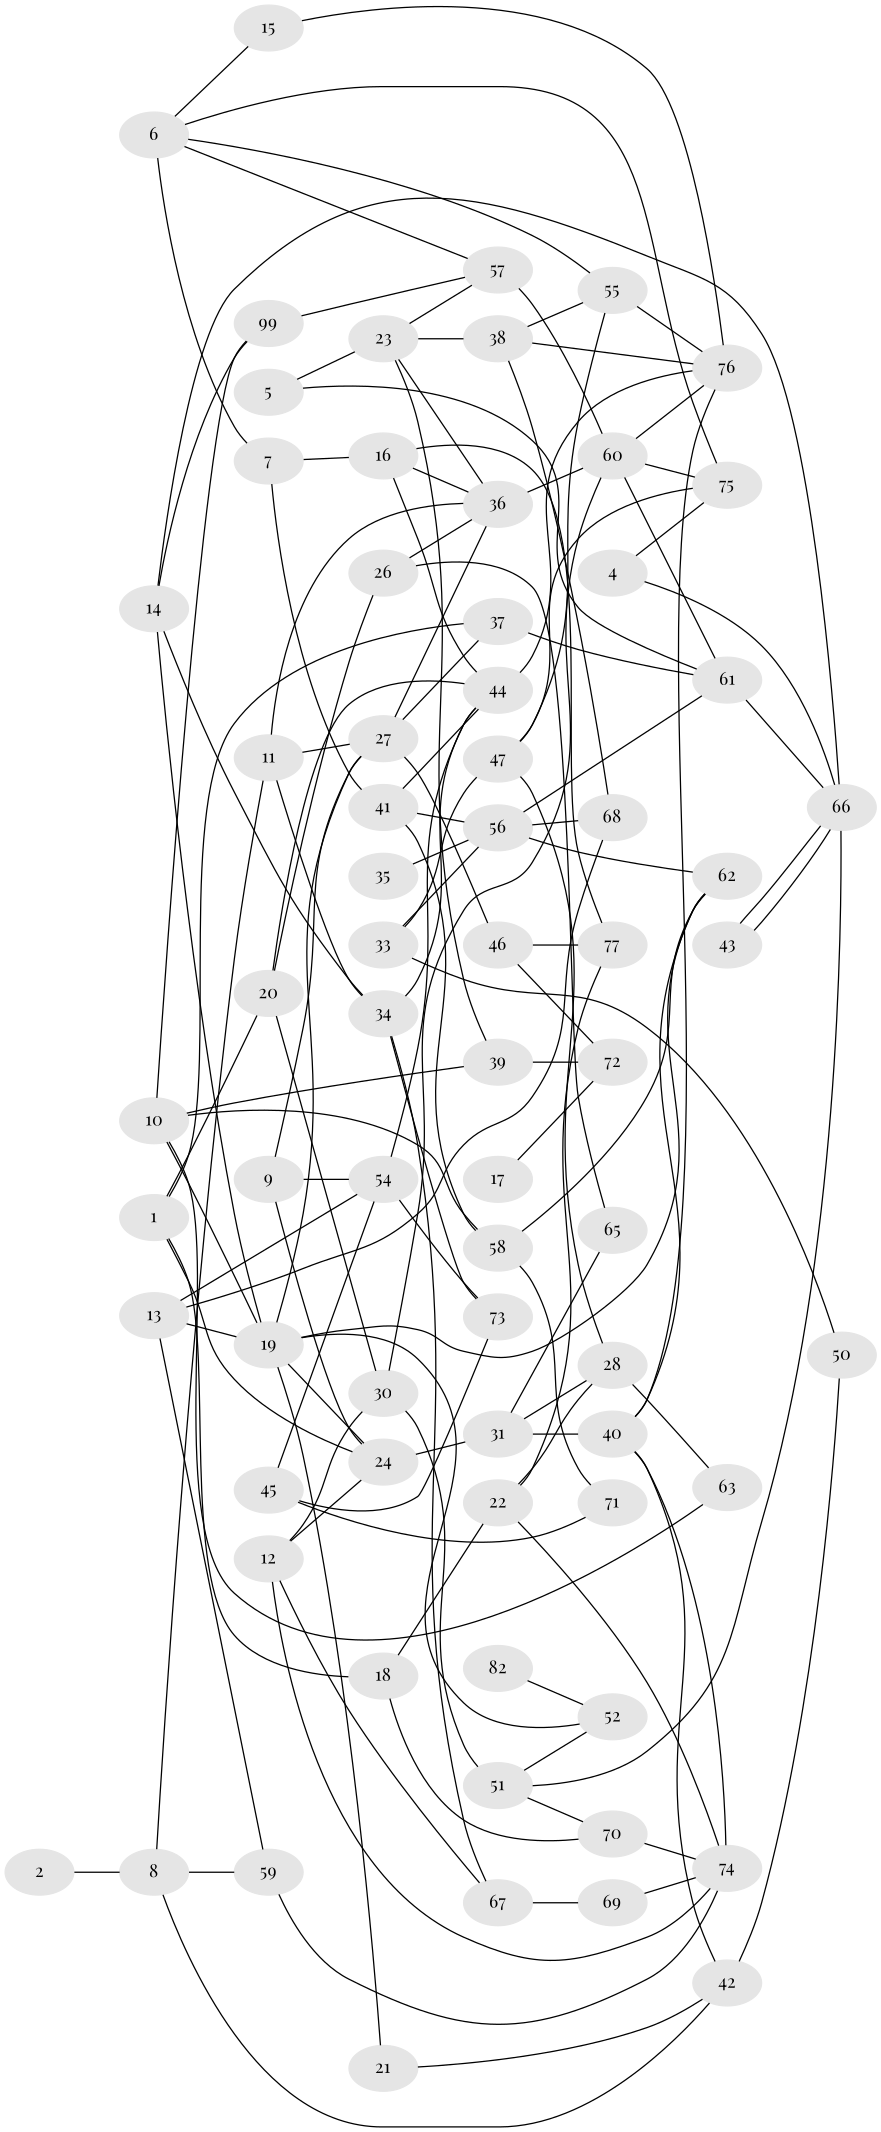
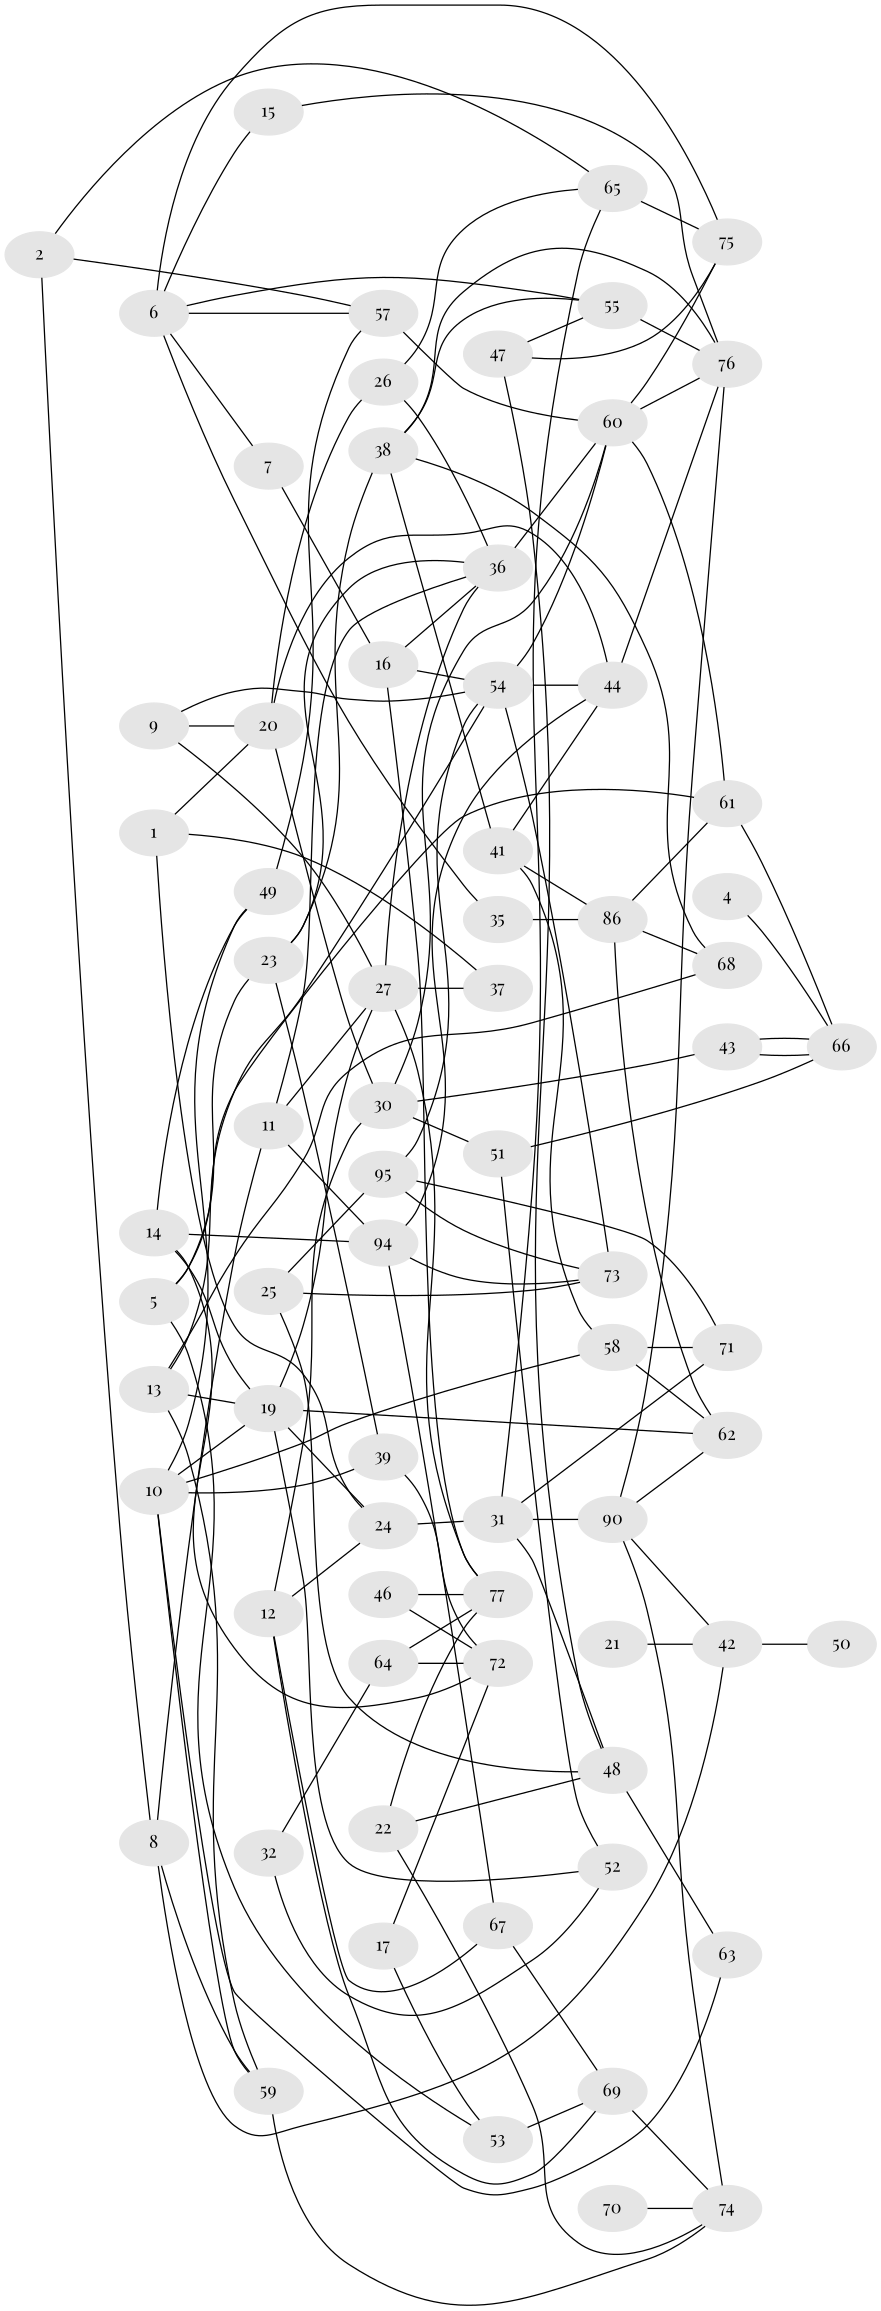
edge "65" -- "2": added
edge "14" -- "66": now "14" -- "72"
edge "57" -- "23": now "57" -- "2"
node "99": label "99" -> "49"
edge "75" -- "4": now "75" -- "65"
edge "60" -- "54": added
edge "16" -- "44": now "16" -- "54"
edge "6" -- "35": added
edge "7" -- "41": now "38" -- "41"
edge "37" -- "61": removed
node "56": label "56" -> "86"
edge "27" -- "46": now "27" -- "77"
node "33": removed
node "34": label "34" -> "94"
edge "43" -- "30": added
node "25": added
edge "9" -- "24": now "9" -- "20"
node "28": label "28" -> "48"
node "40": label "40" -> "90"
edge "71" -- "31": added
node "45": label "45" -> "95"
node "64": added
node "82": label "82" -> "32"
node "18": removed
edge "19" -- "21": removed
edge "51" -- "70": removed
edge "12" -- "74": now "12" -- "69"
edge "10" -- "59": added
node "53": added
